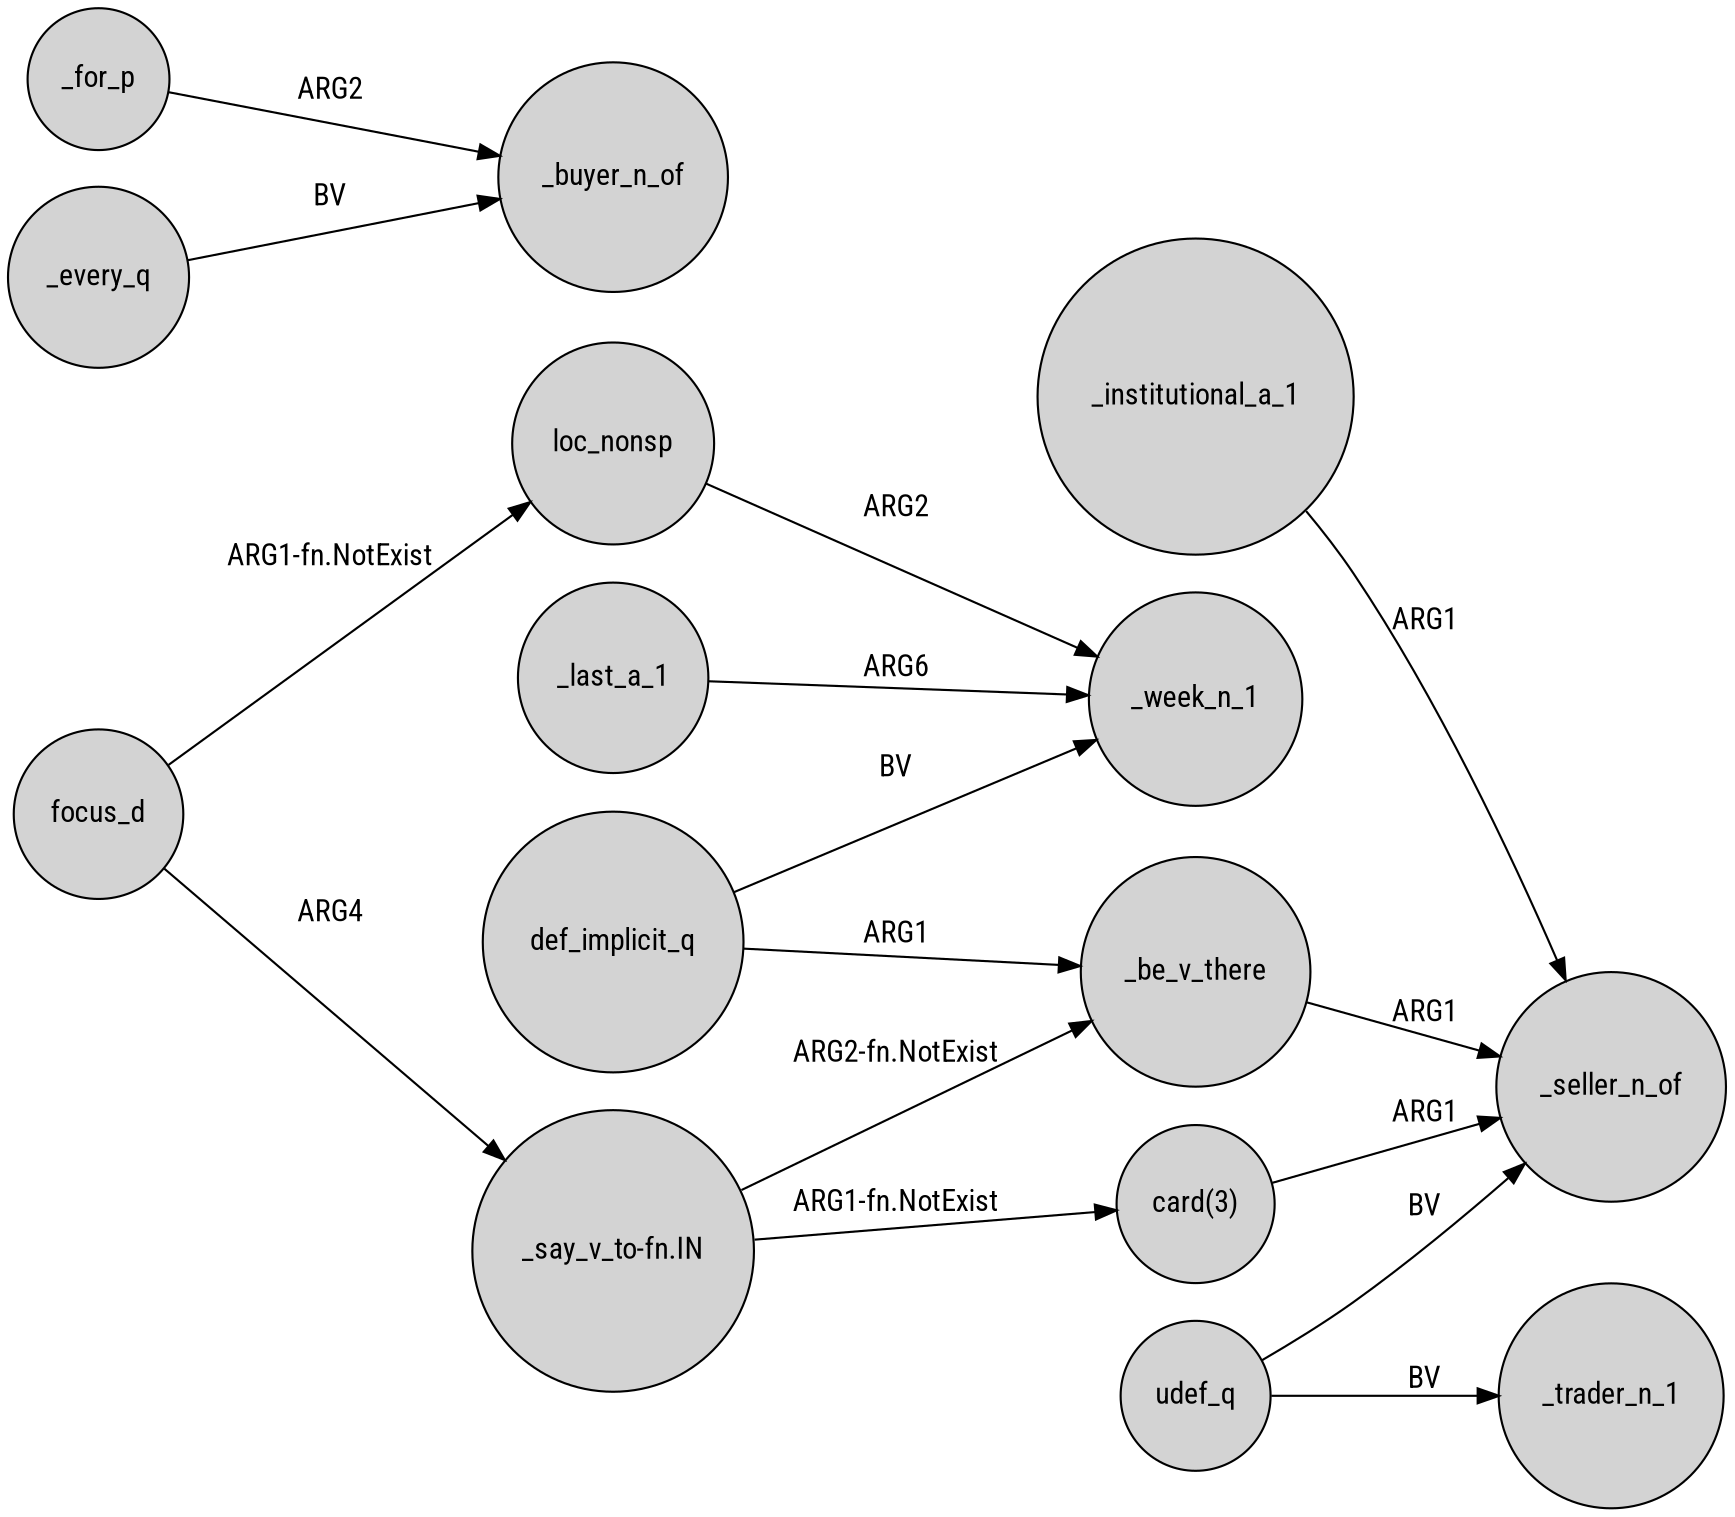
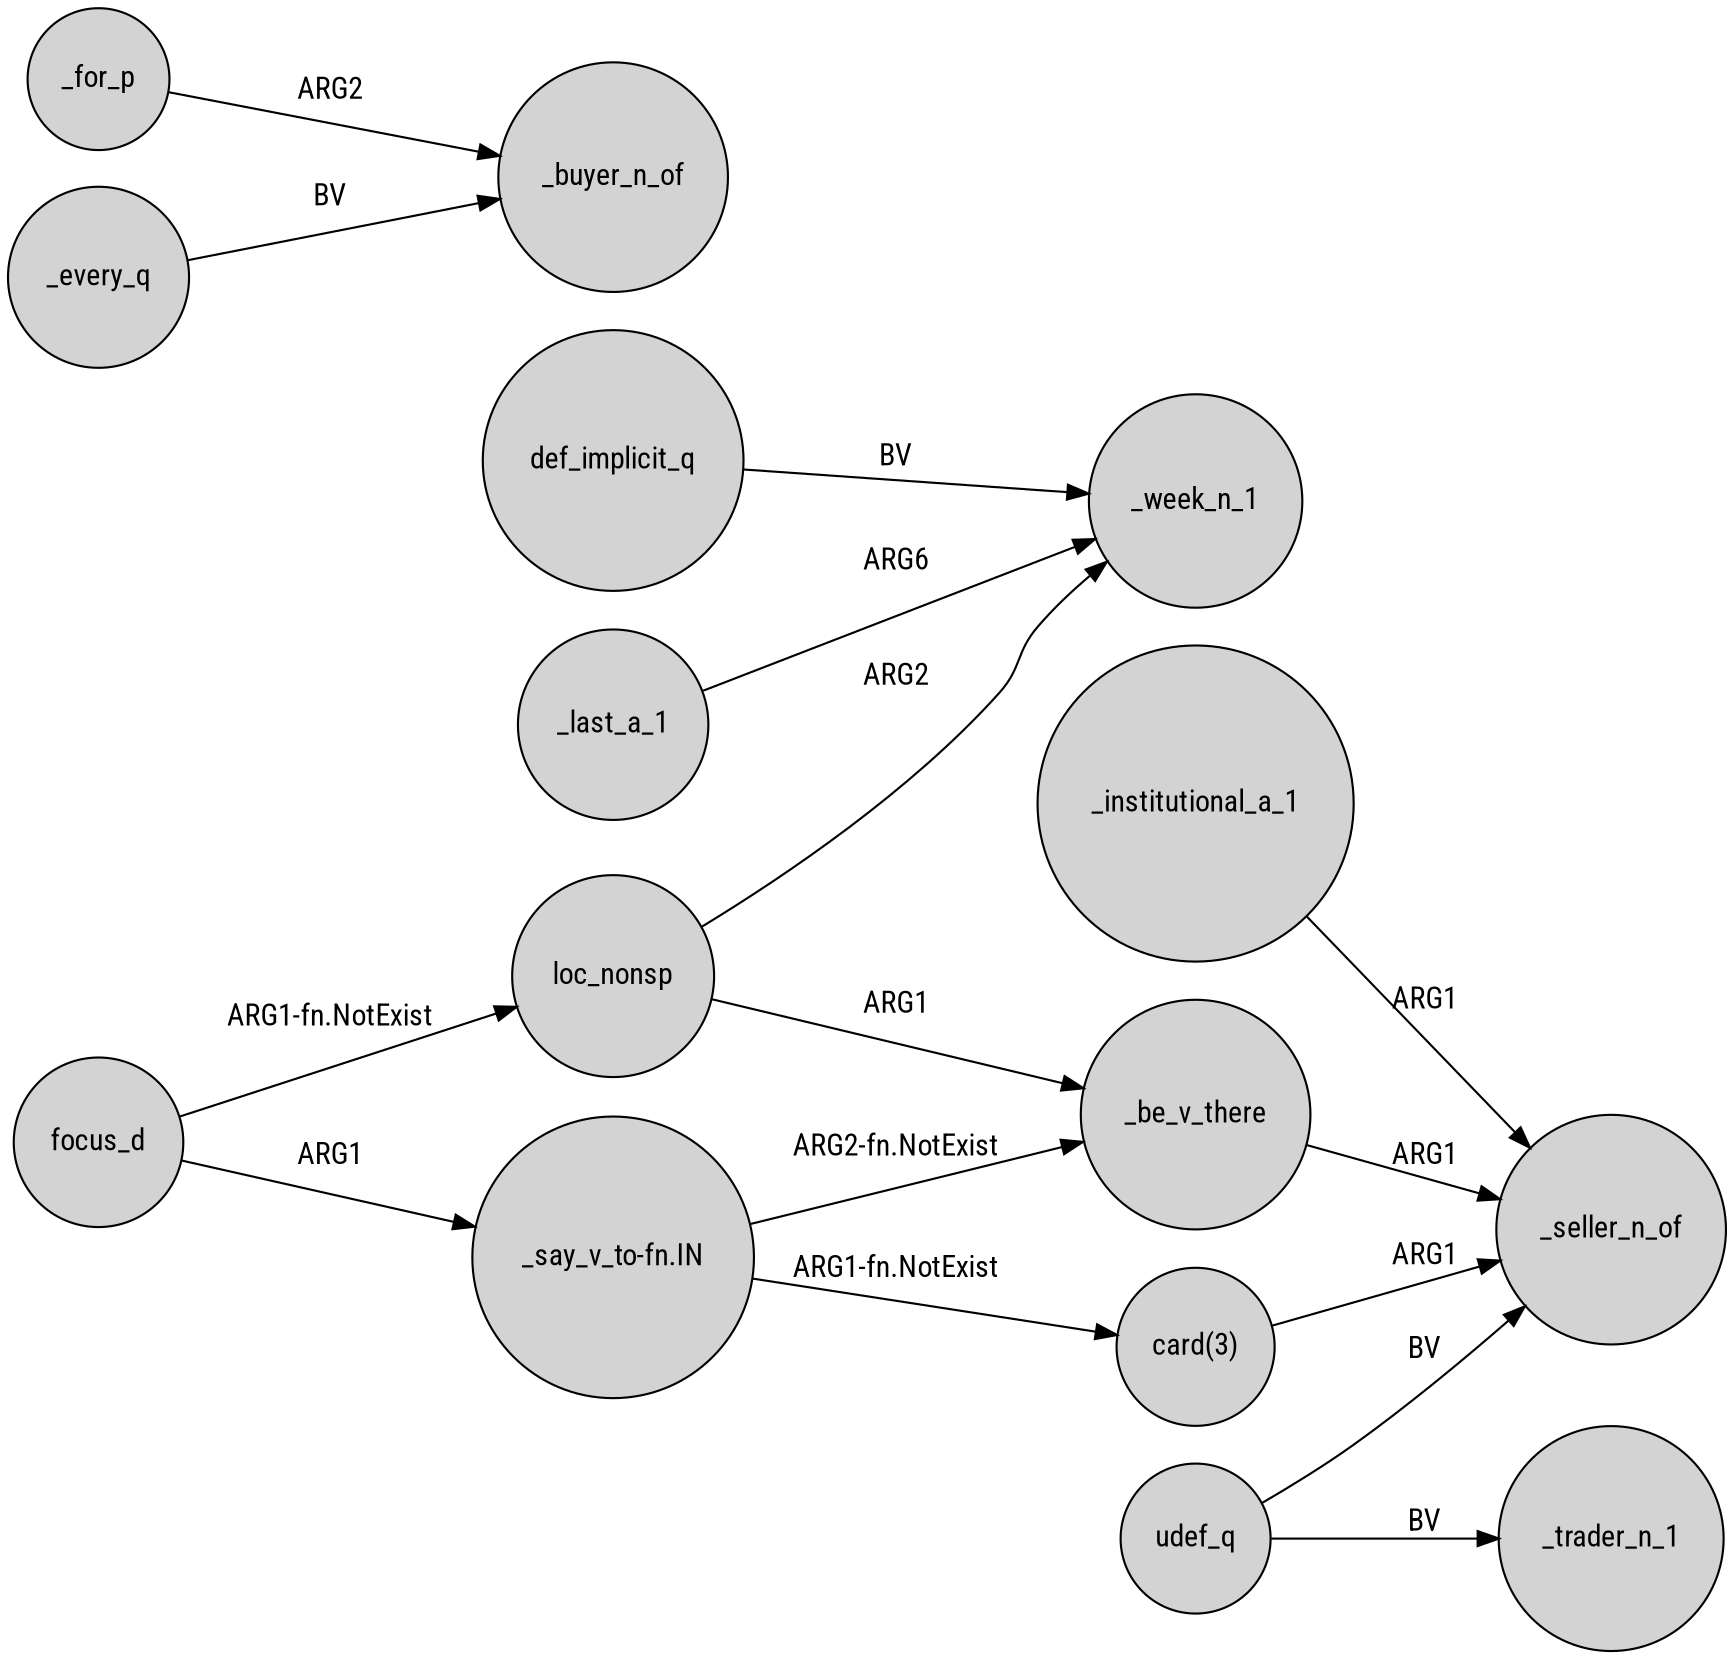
edge "focus_d" -> "_say_v_to-fn.IN": label "ARG4" -> "ARG1"
edge "def_implicit_q" -> "_be_v_there": now "loc_nonsp" -> "_be_v_there"
